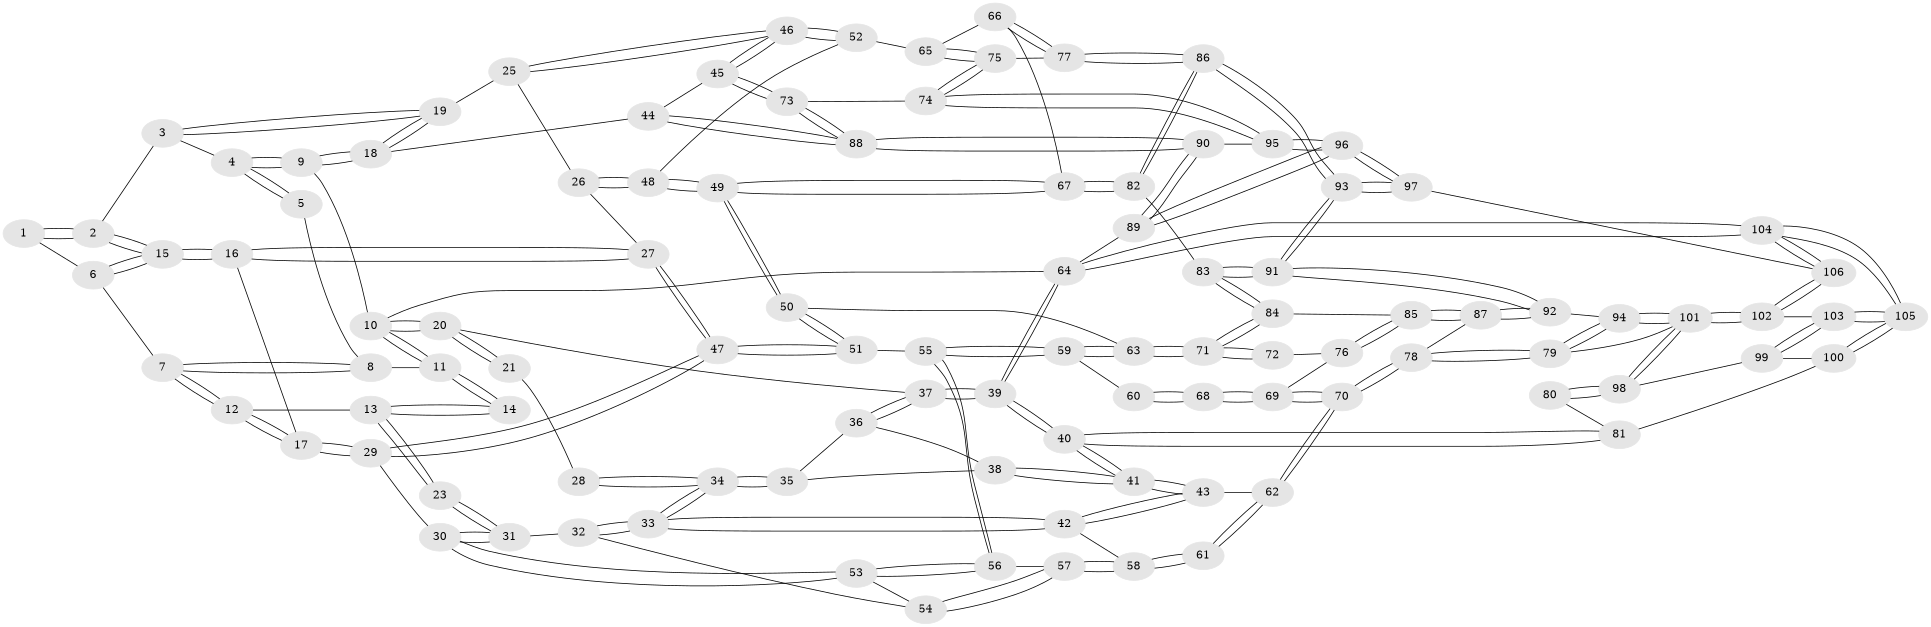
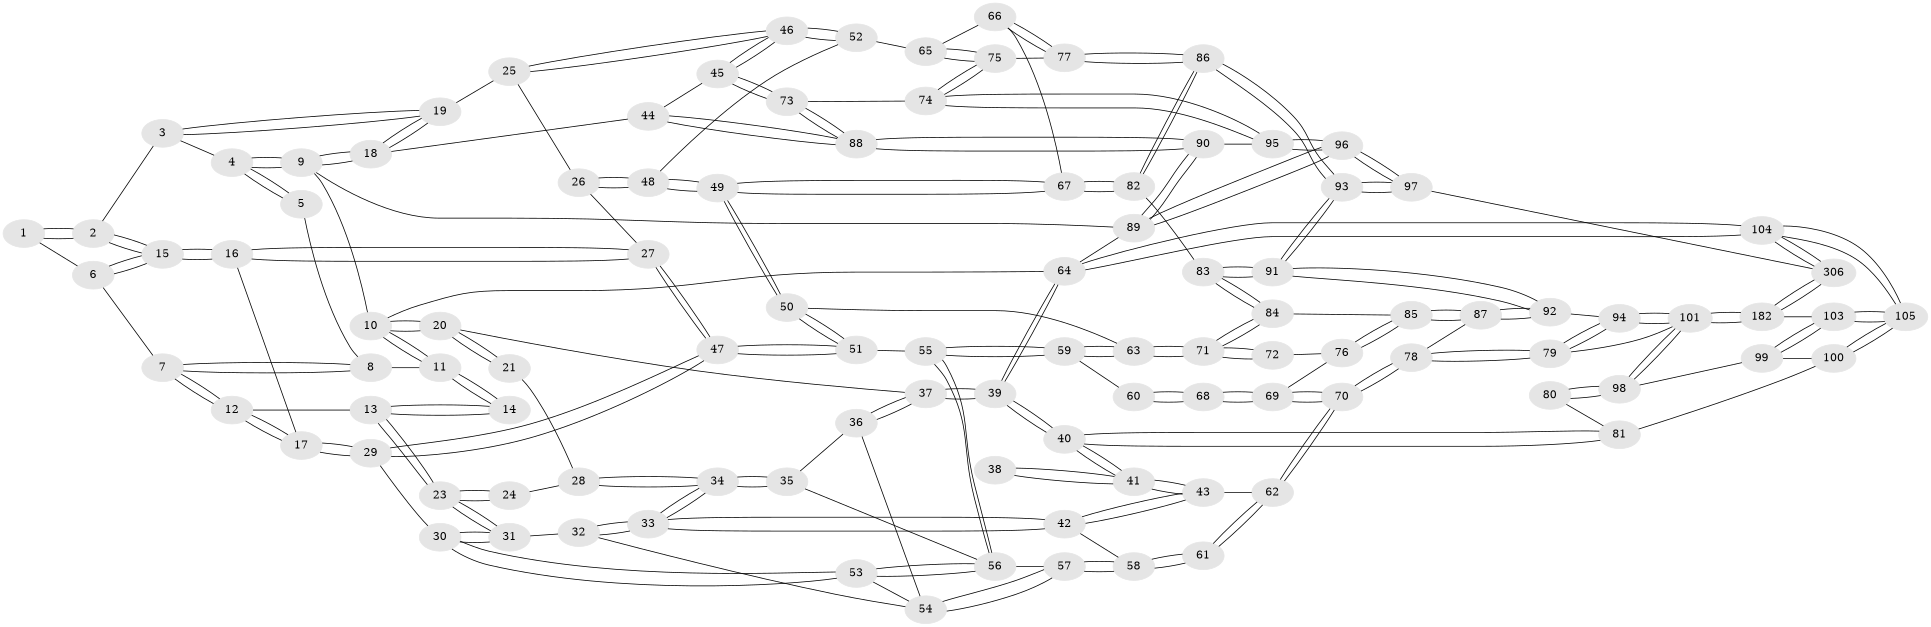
edge "9" -- "89": added
node "106": label "106" -> "306"
node "102": label "102" -> "182"
edge "36" -- "38": now "36" -- "54"
edge "38" -- "35": now "56" -- "35"
node "24": added
